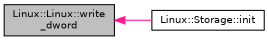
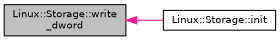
node "Linux::Linux::write _dword": label "Linux::Linux::write _dword" -> "Linux::Storage::write _dword"
